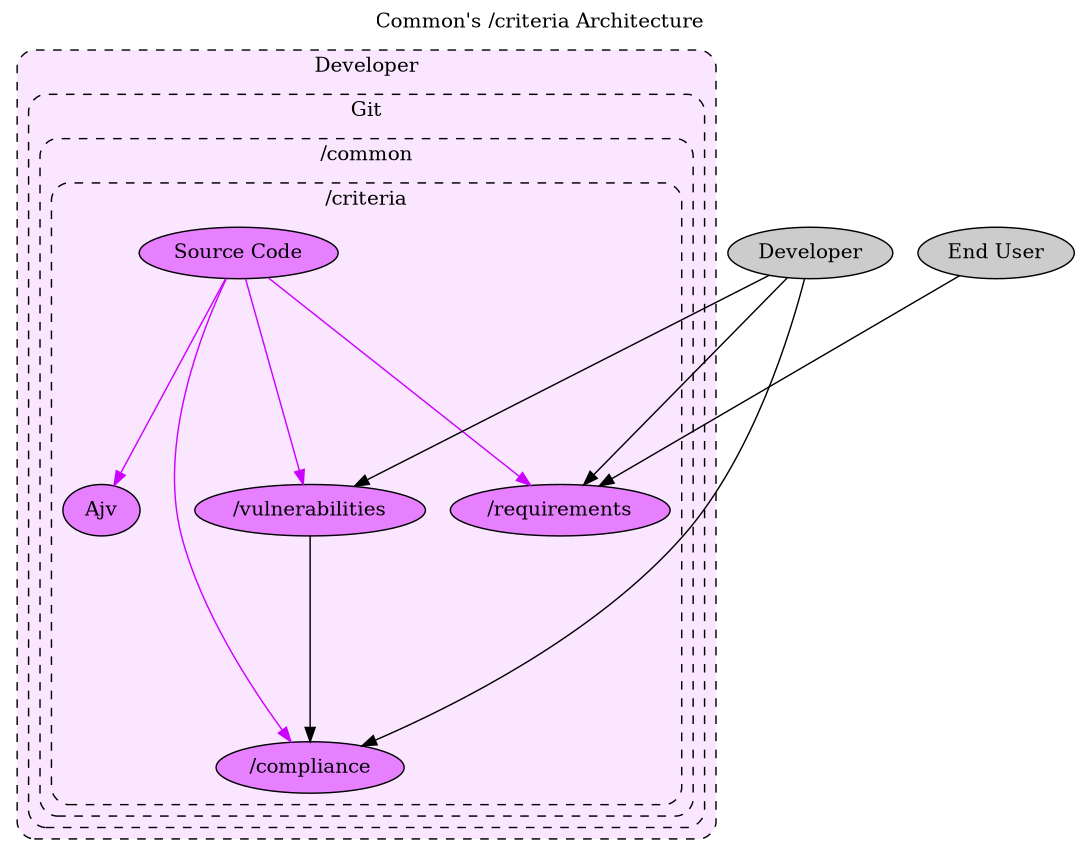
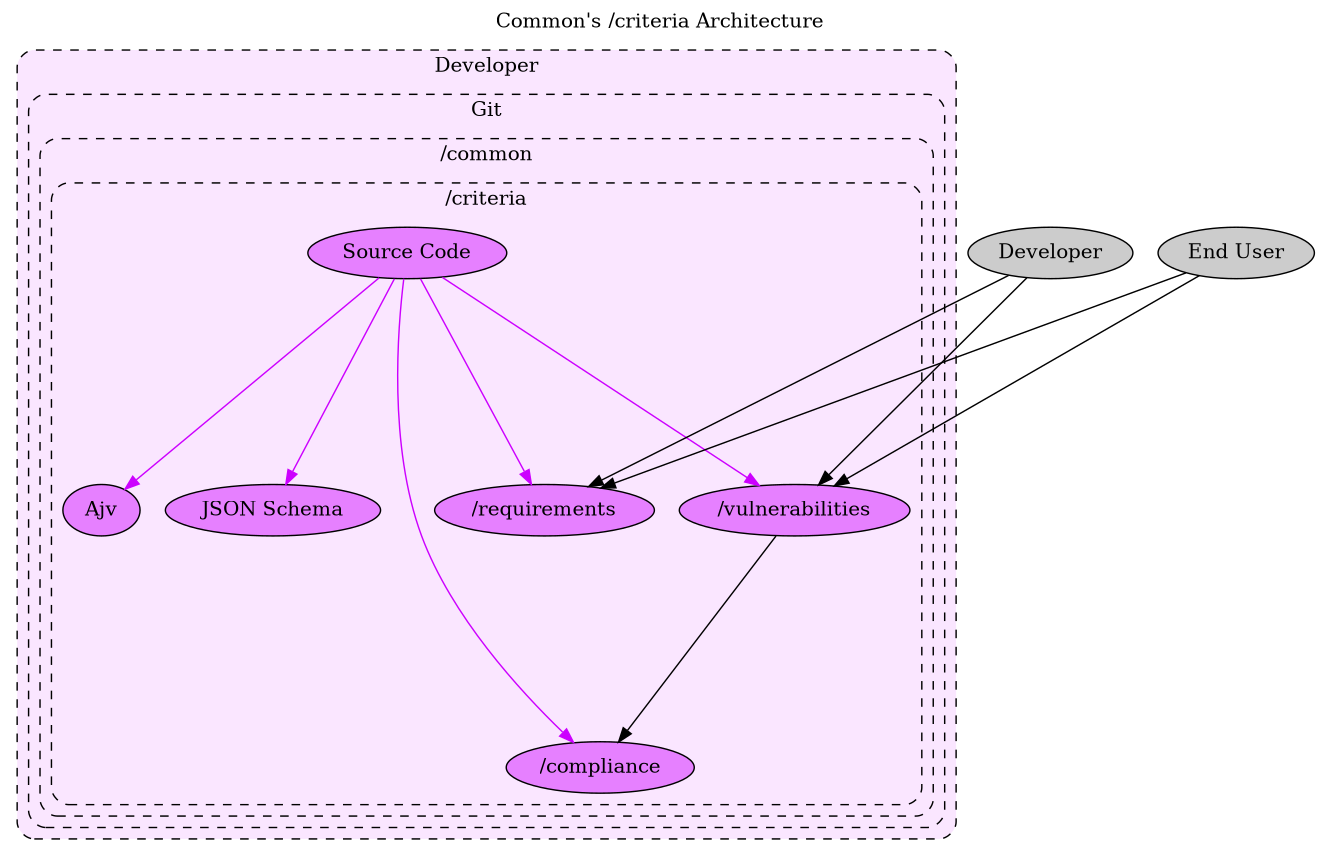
edge "End User" -> "/vulnerabilities": added
node "JSON Schema": added
edge "Developer" -> "/compliance": removed
